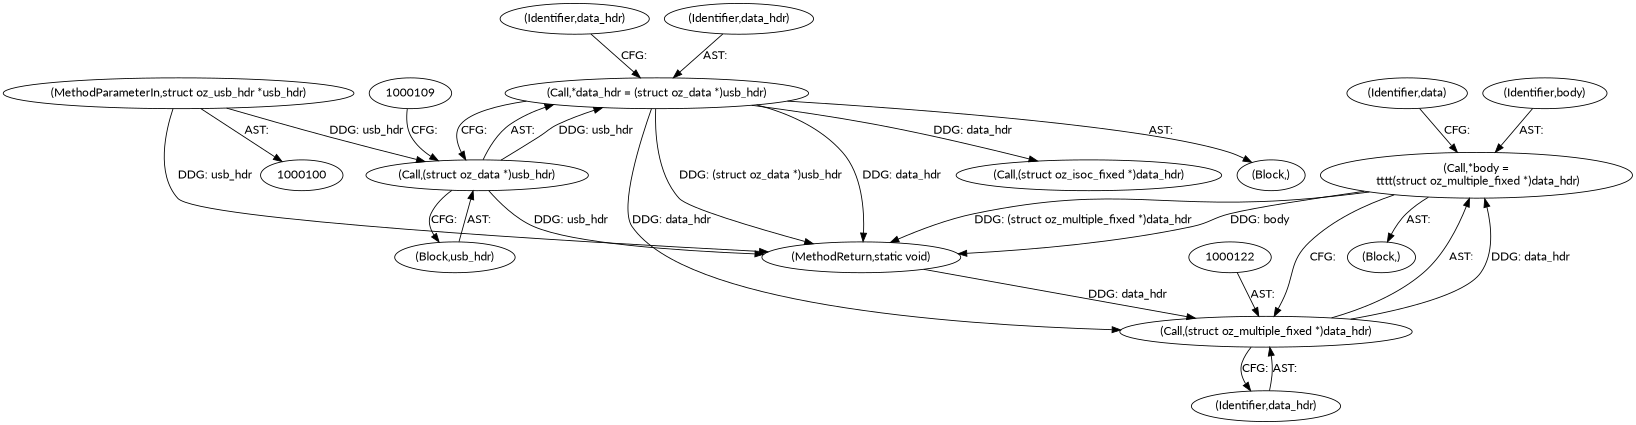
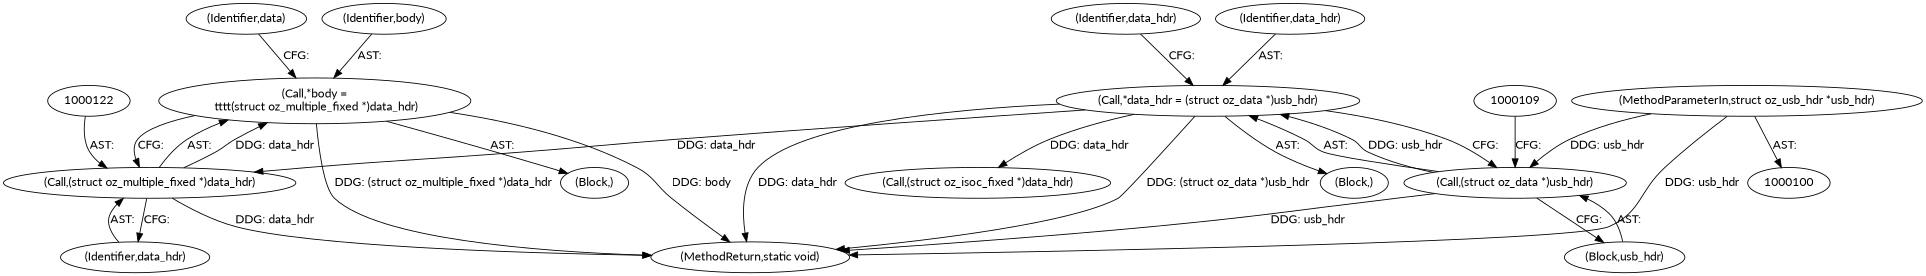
edge "(MethodReturn,static void)" -> "(Call,(struct oz_multiple_fixed *)data_hdr)": reversed
